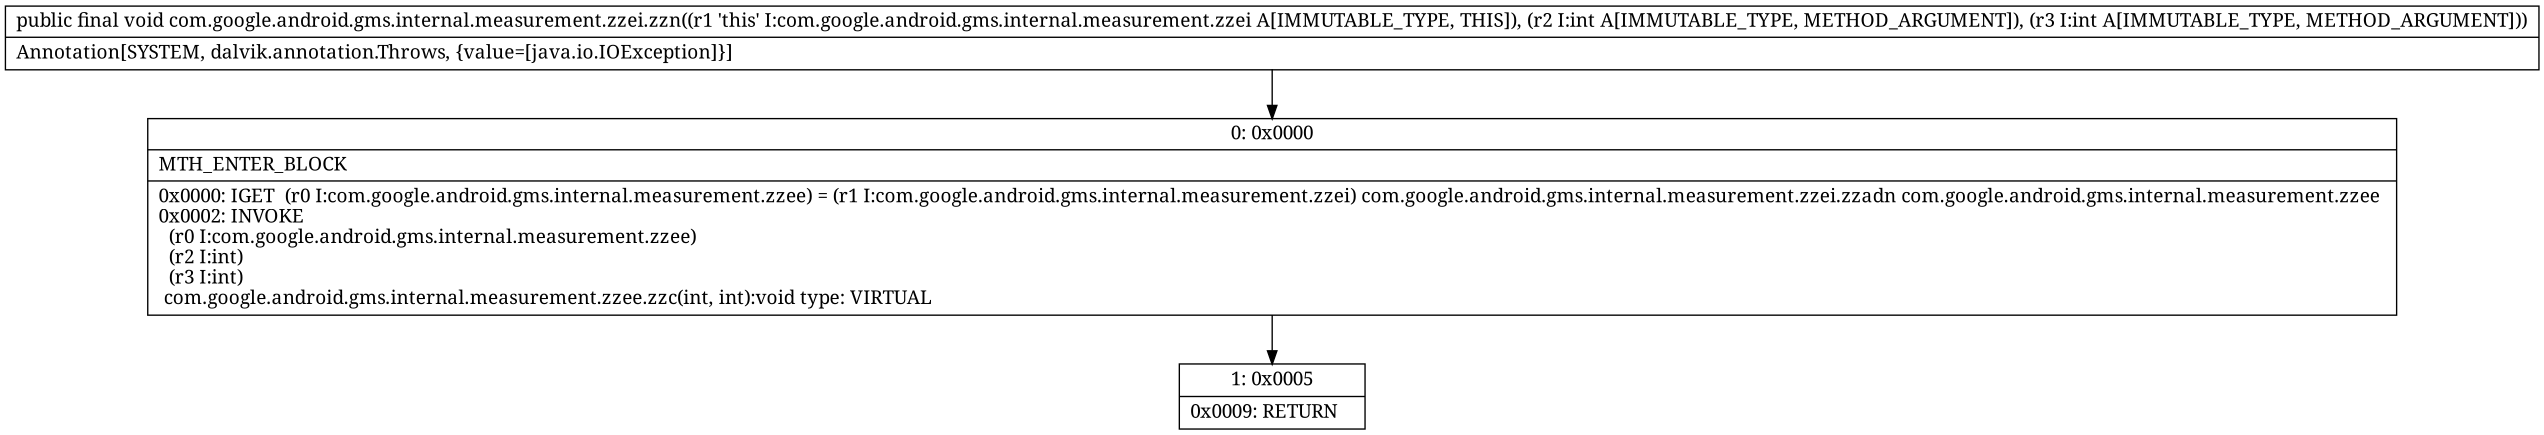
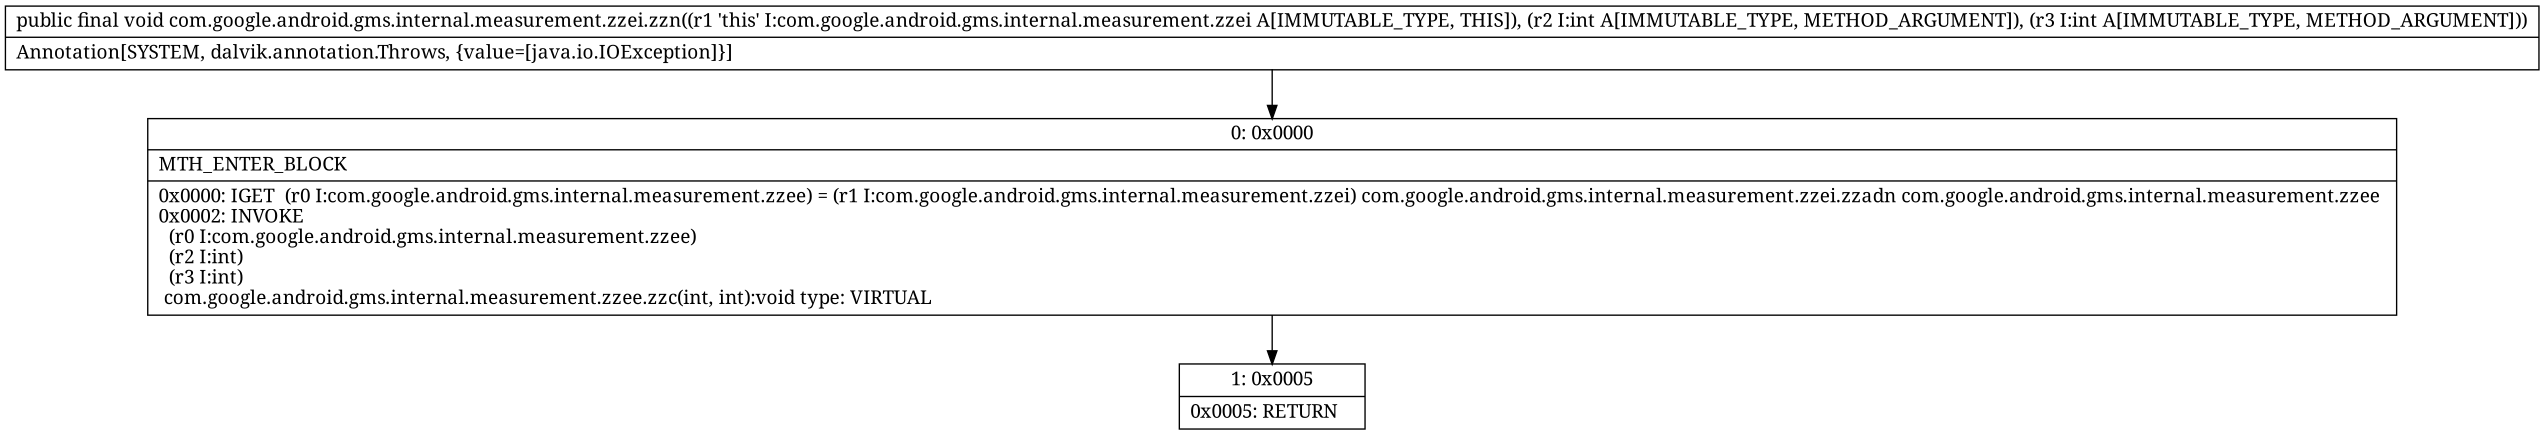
node "1: 0x0005": text "0x0009: RETURN" -> "0x0005: RETURN"
